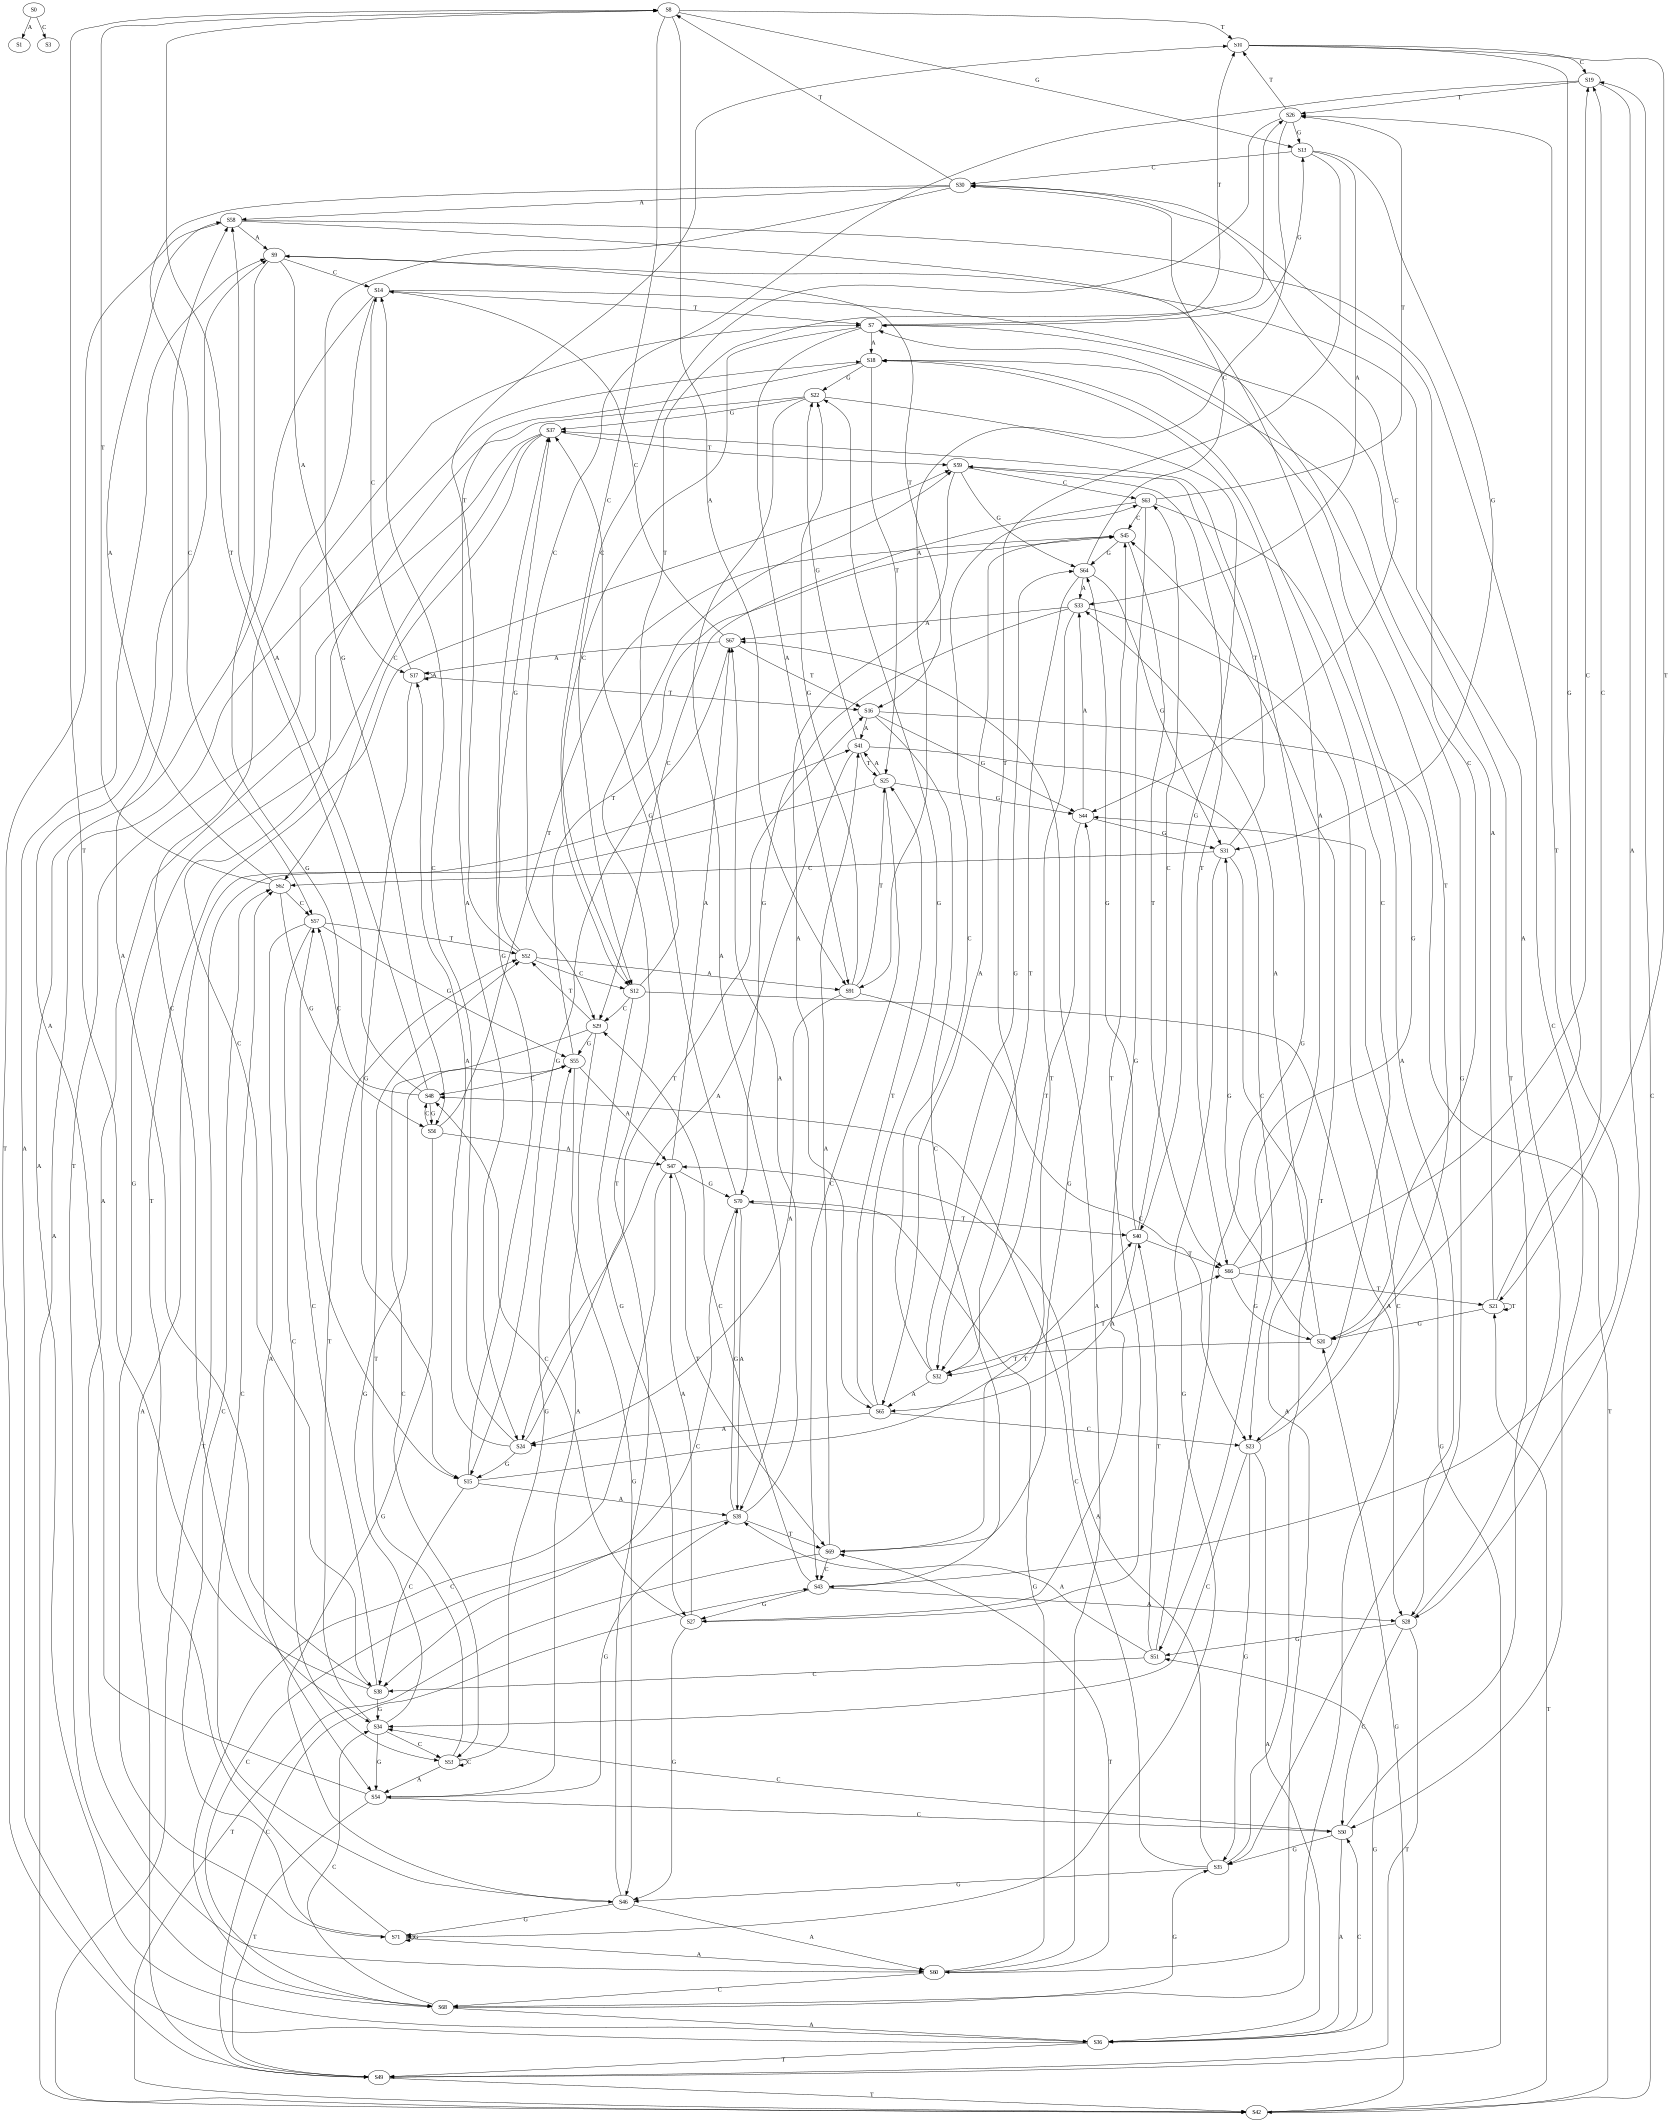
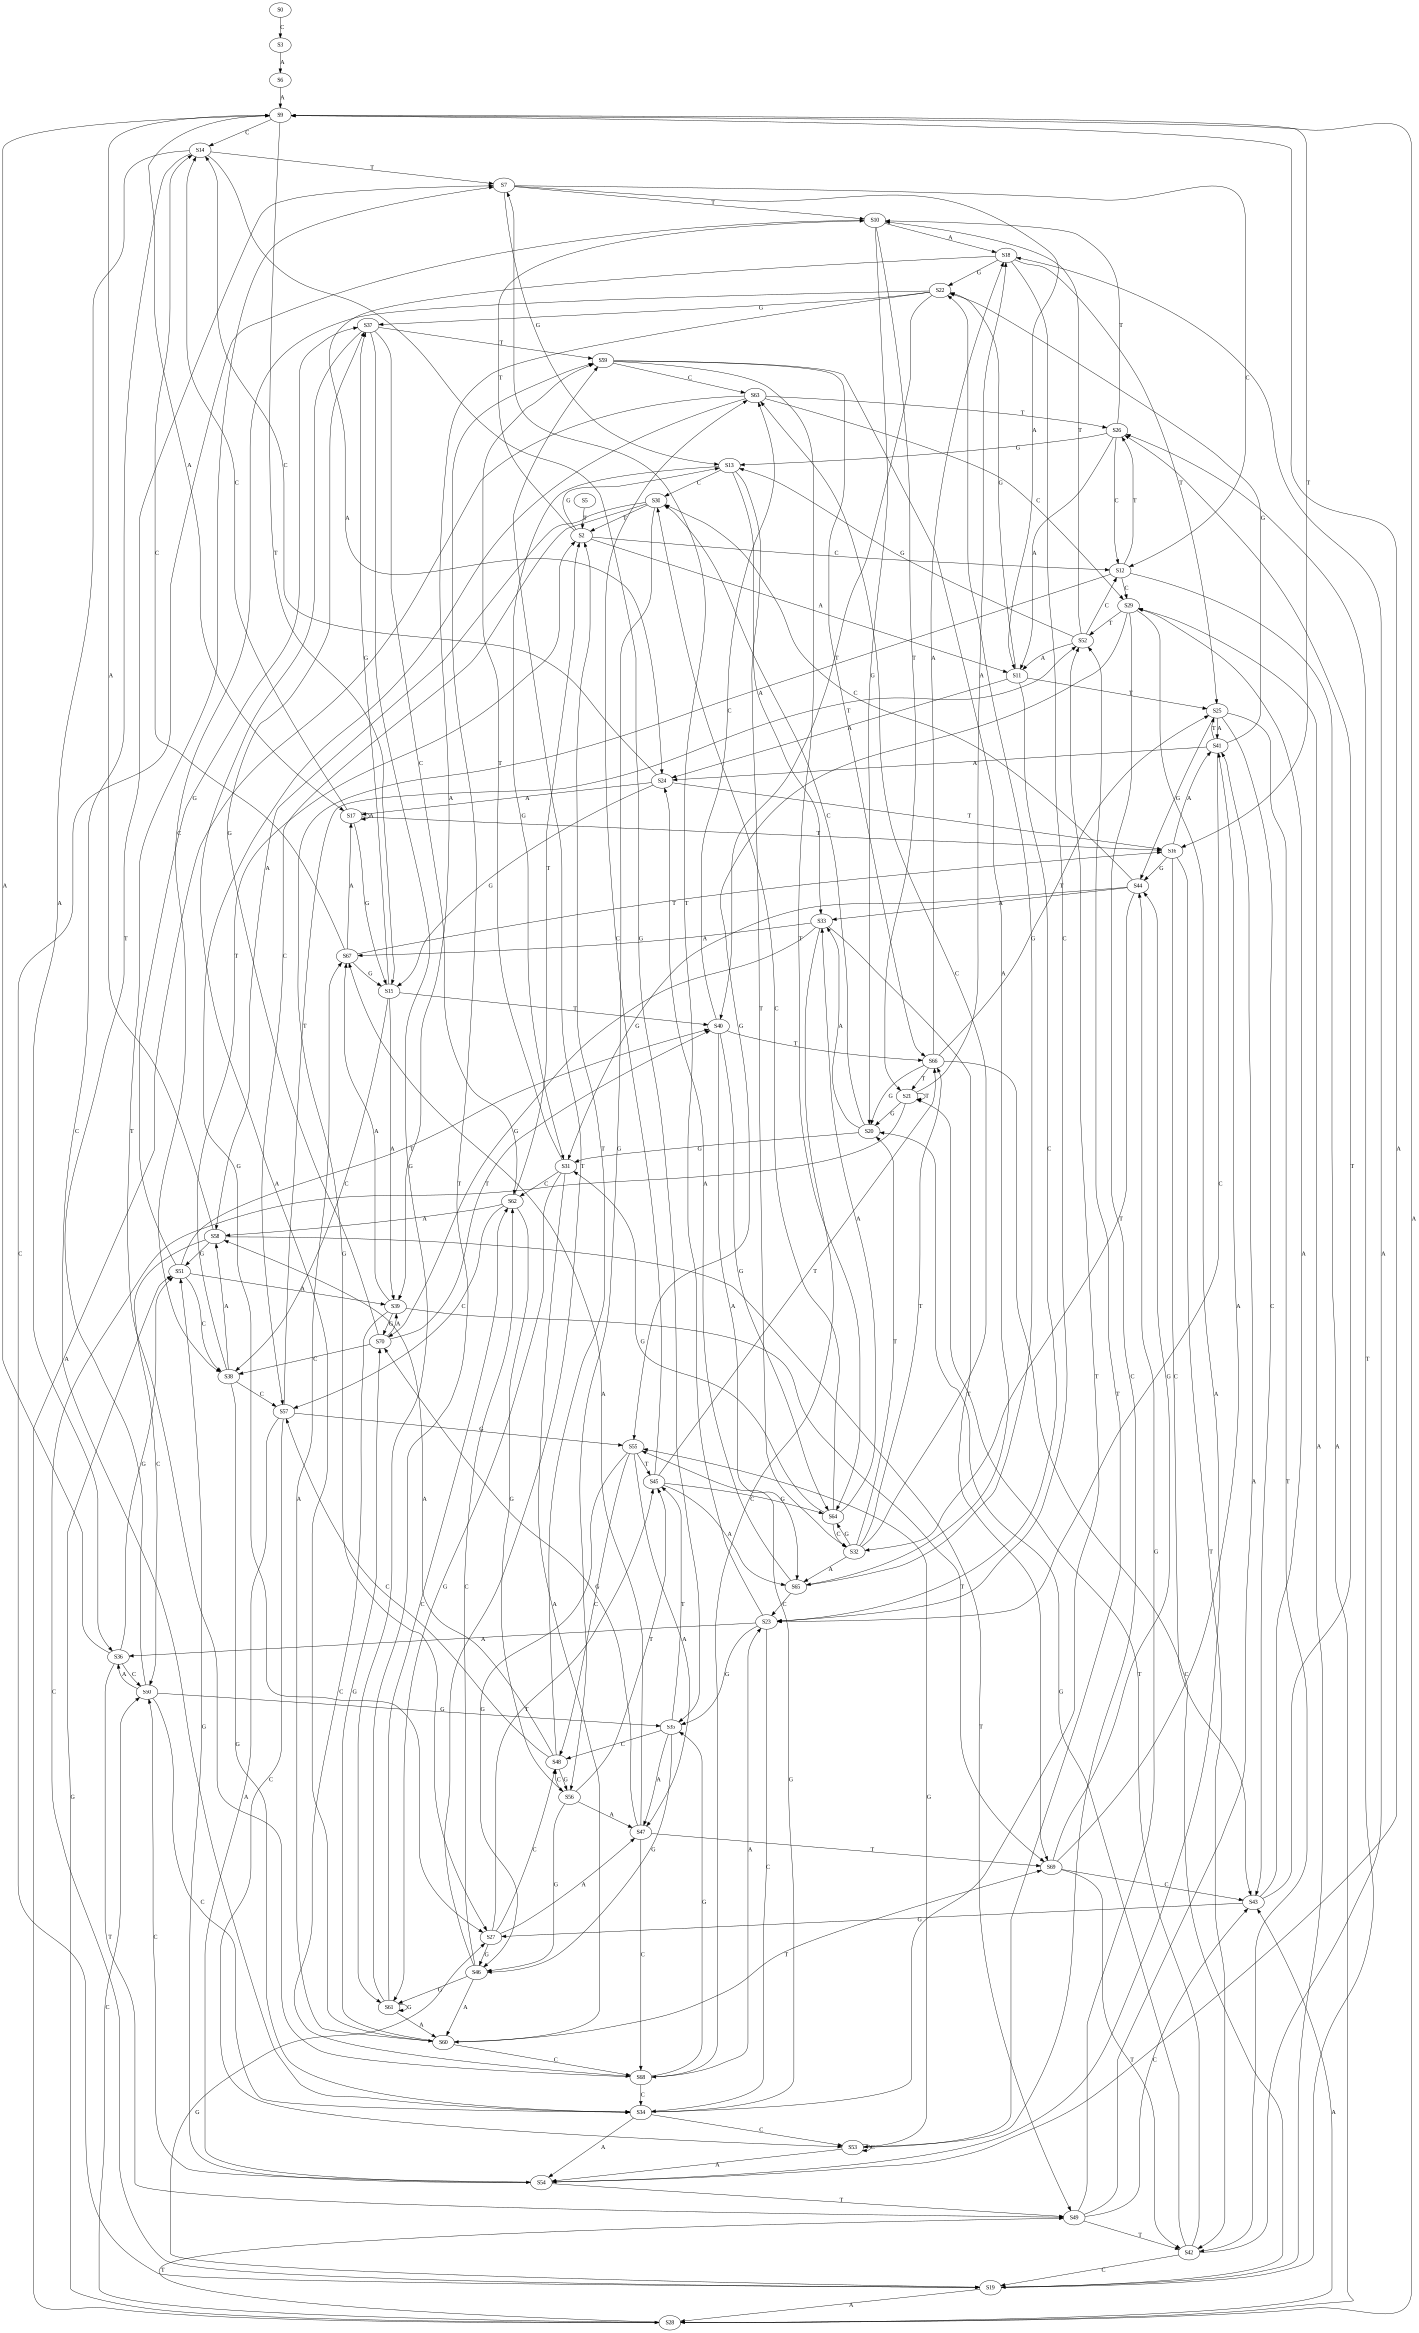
node "S8": label "S8" -> "S2"
node "S1": removed
node "S6": added
edge "S7" -> "S18": now "S10" -> "S18"
edge "S30" -> "S44": reversed
node "S5": added
edge "S63" -> "S45": reversed
edge "S59" -> "S64": label "G" -> "T"
edge "S19" -> "S29": label "C" -> "A"
edge "S52" -> "S37": now "S52" -> "S13"
edge "S22" -> "S40": label "G" -> "T"
edge "S9" -> "S15": label "G" -> "T"
edge "S64" -> "S32": label "T" -> "C"
node "S91": label "S91" -> "S11"
edge "S65" -> "S25": now "S66" -> "S25"
edge "S43" -> "S29": label "C" -> "A"
edge "S20" -> "S32": reversed
edge "S43" -> "S28": reversed
edge "S54" -> "S39": now "S54" -> "S51"
edge "S34" -> "S54": label "G" -> "A"
node "S71": label "S71" -> "S61"
edge "S68" -> "S36": now "S68" -> "S23"
edge "S19" -> "S27": added, label "G"
